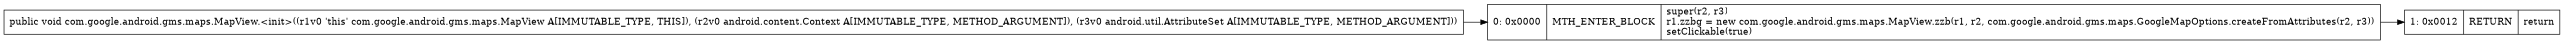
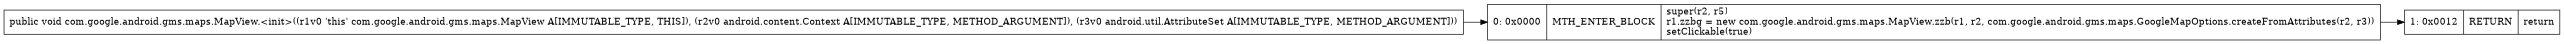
node "0: 0x0000": text "super(r2, r3)" -> "super(r2, r5)"
